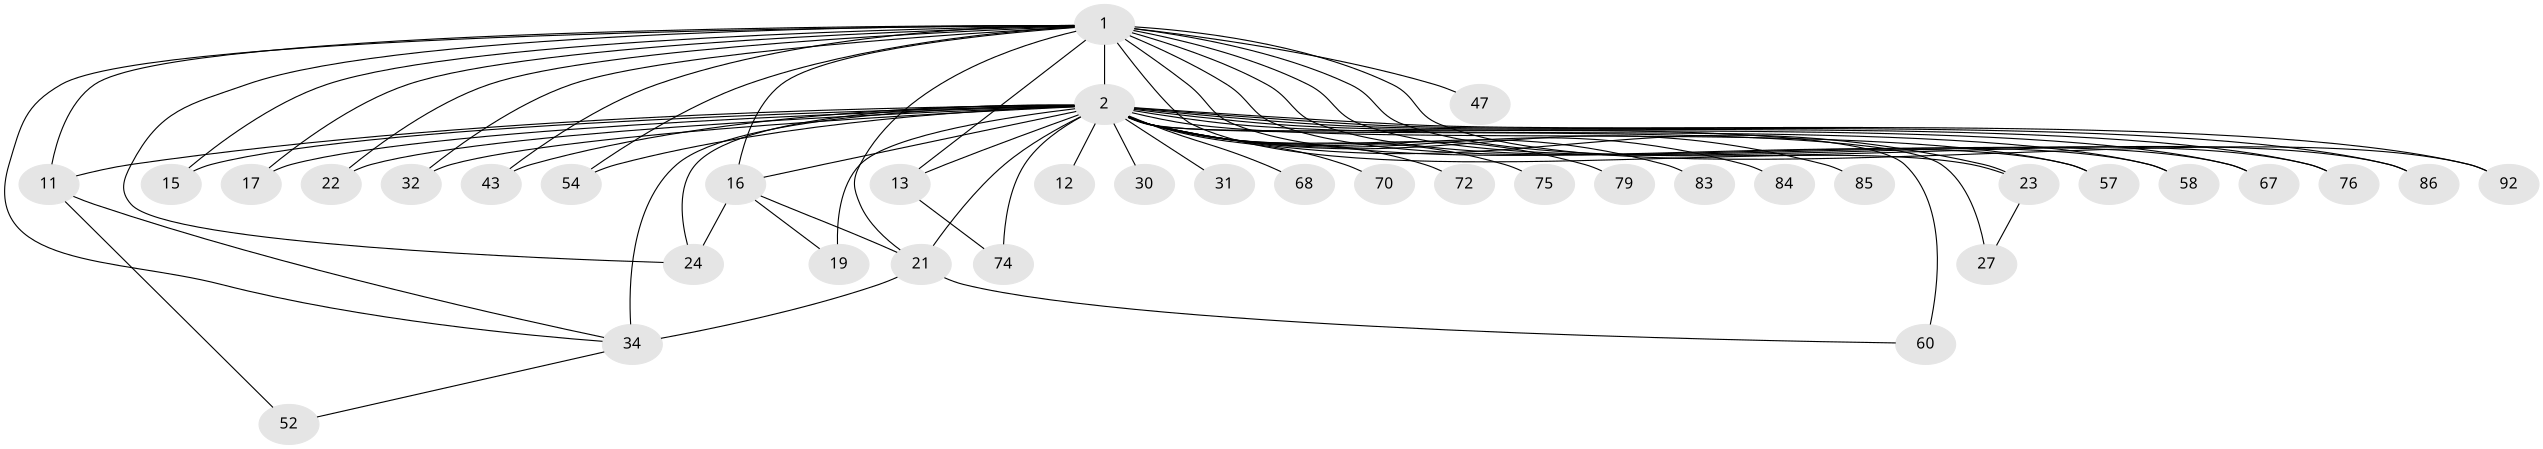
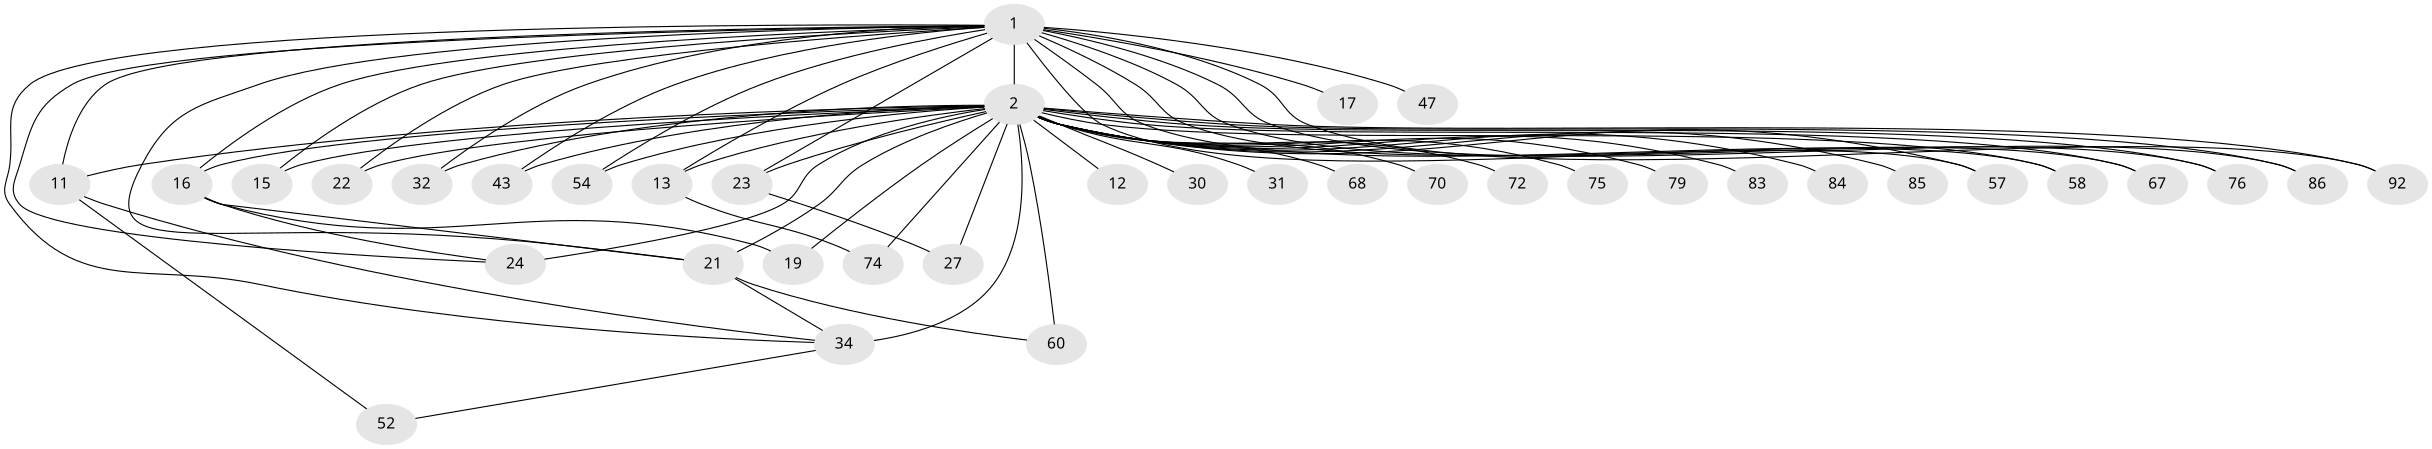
edge "2" -- "17": removed
